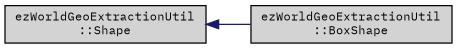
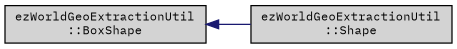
edge "ezWorldGeoExtractionUtil ::BoxShape" -> "ezWorldGeoExtractionUtil ::Shape": reversed
